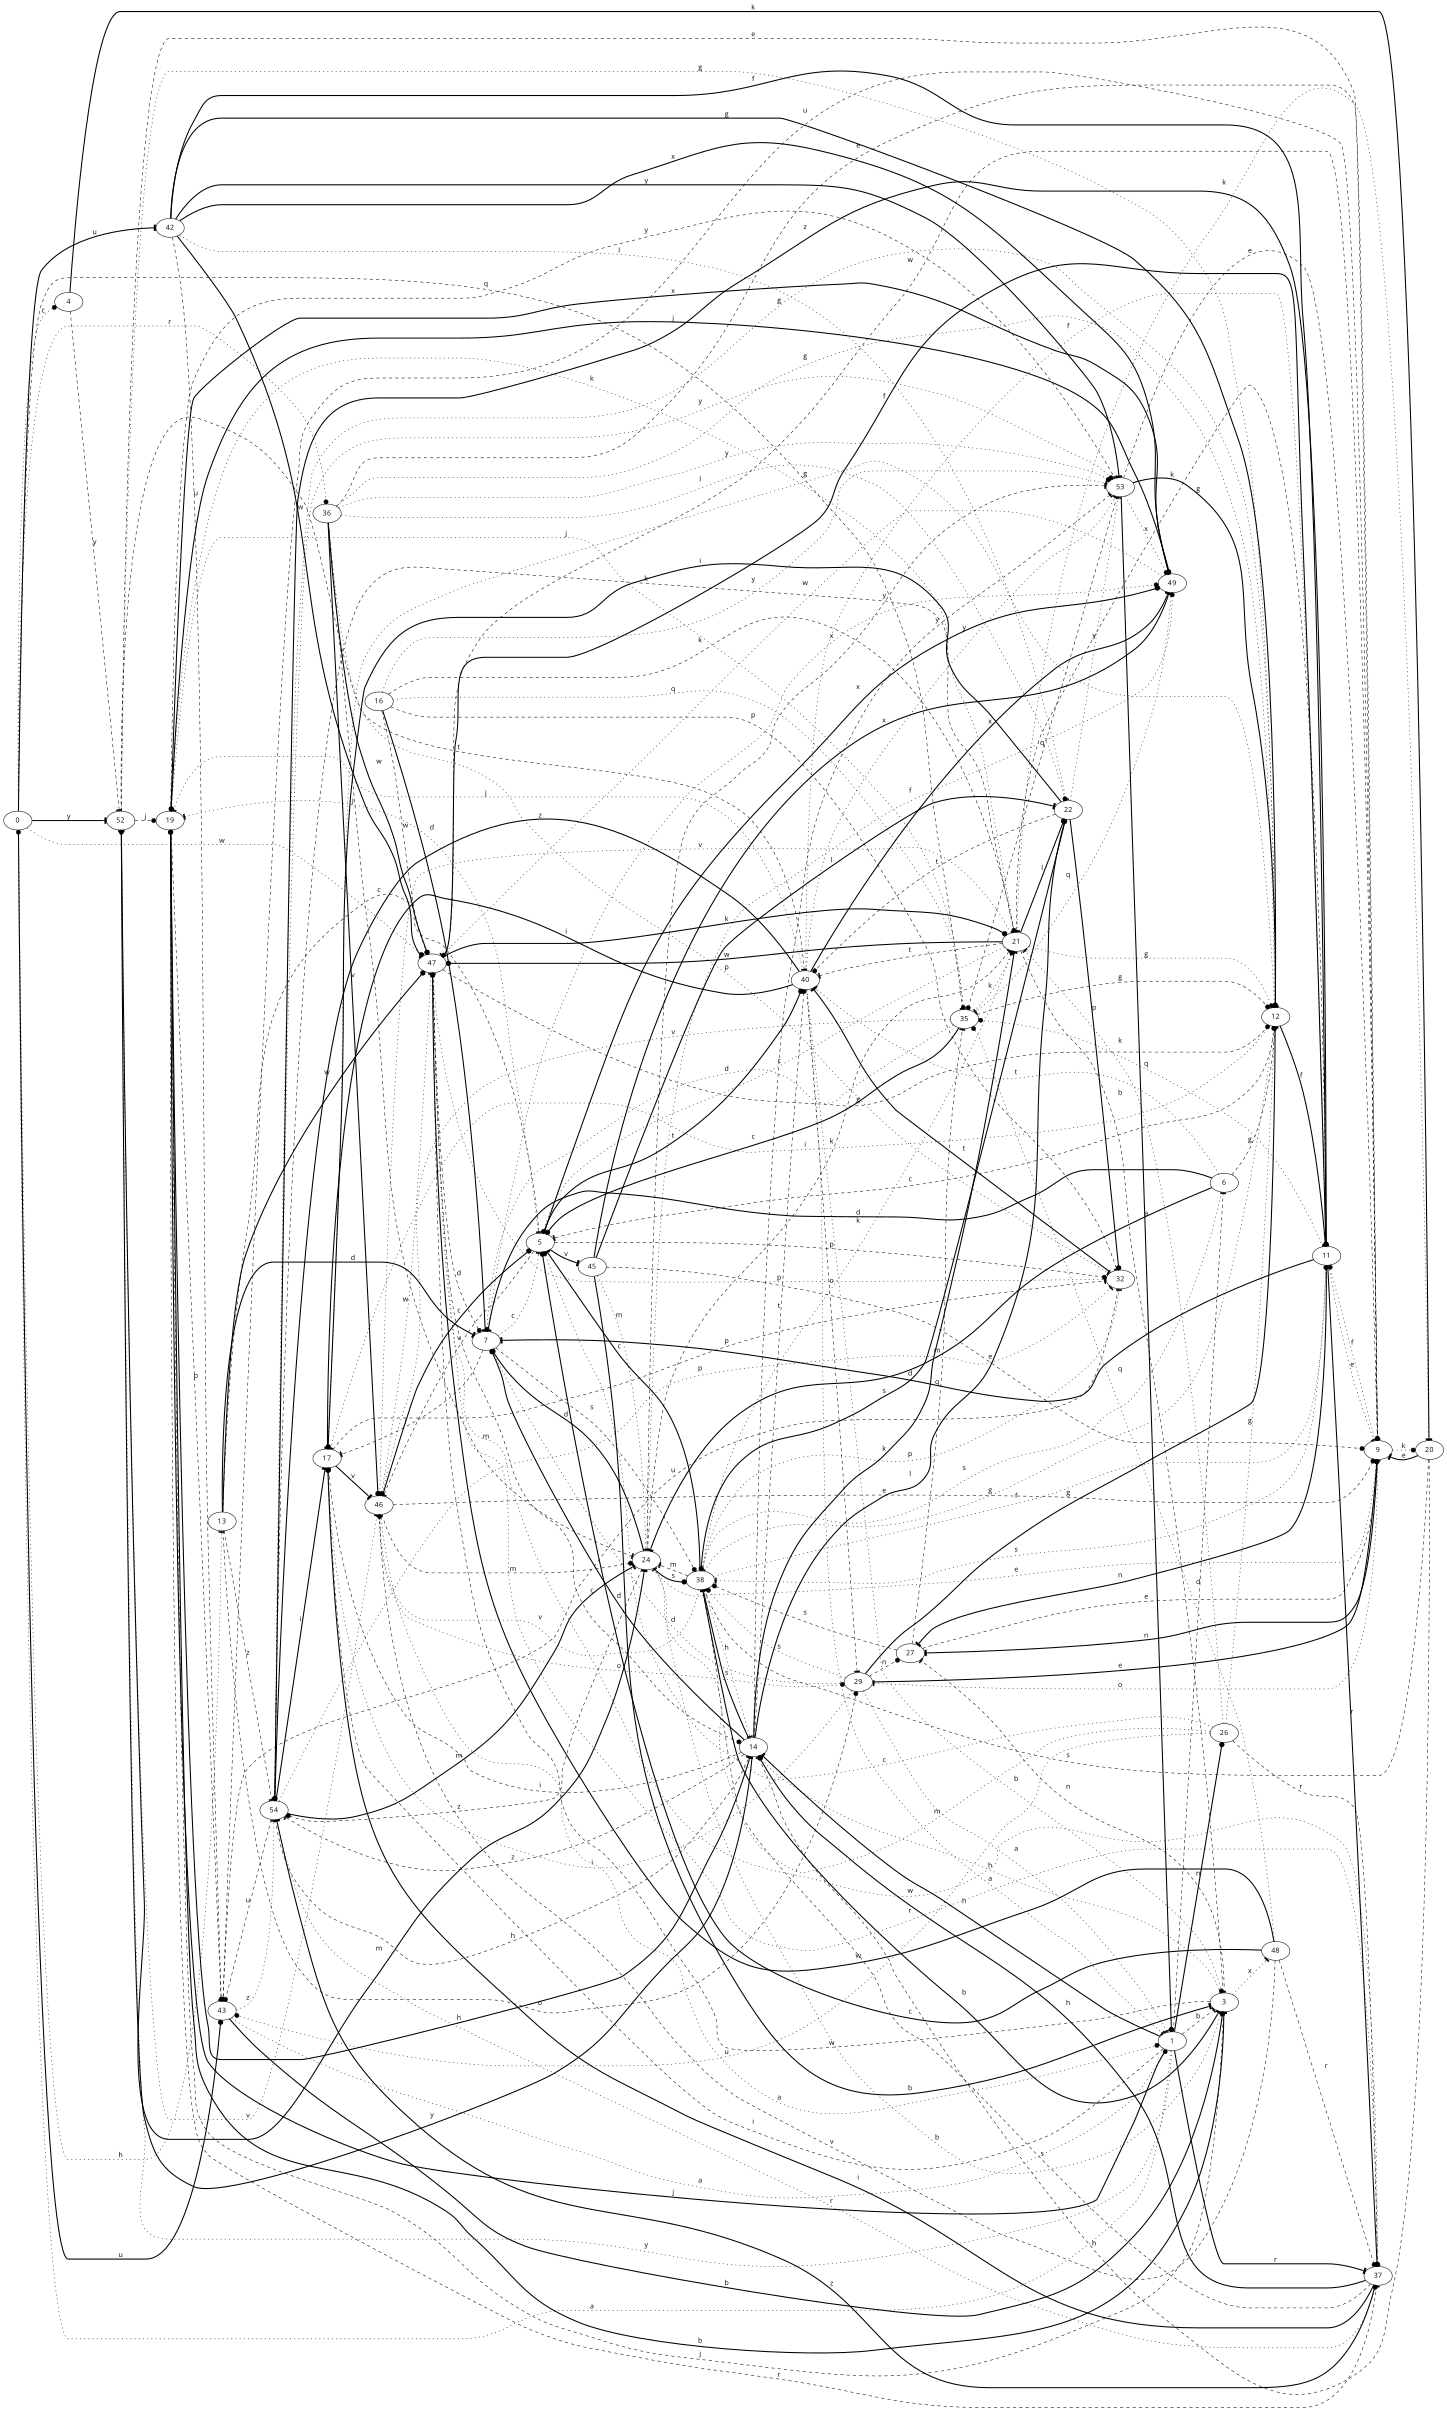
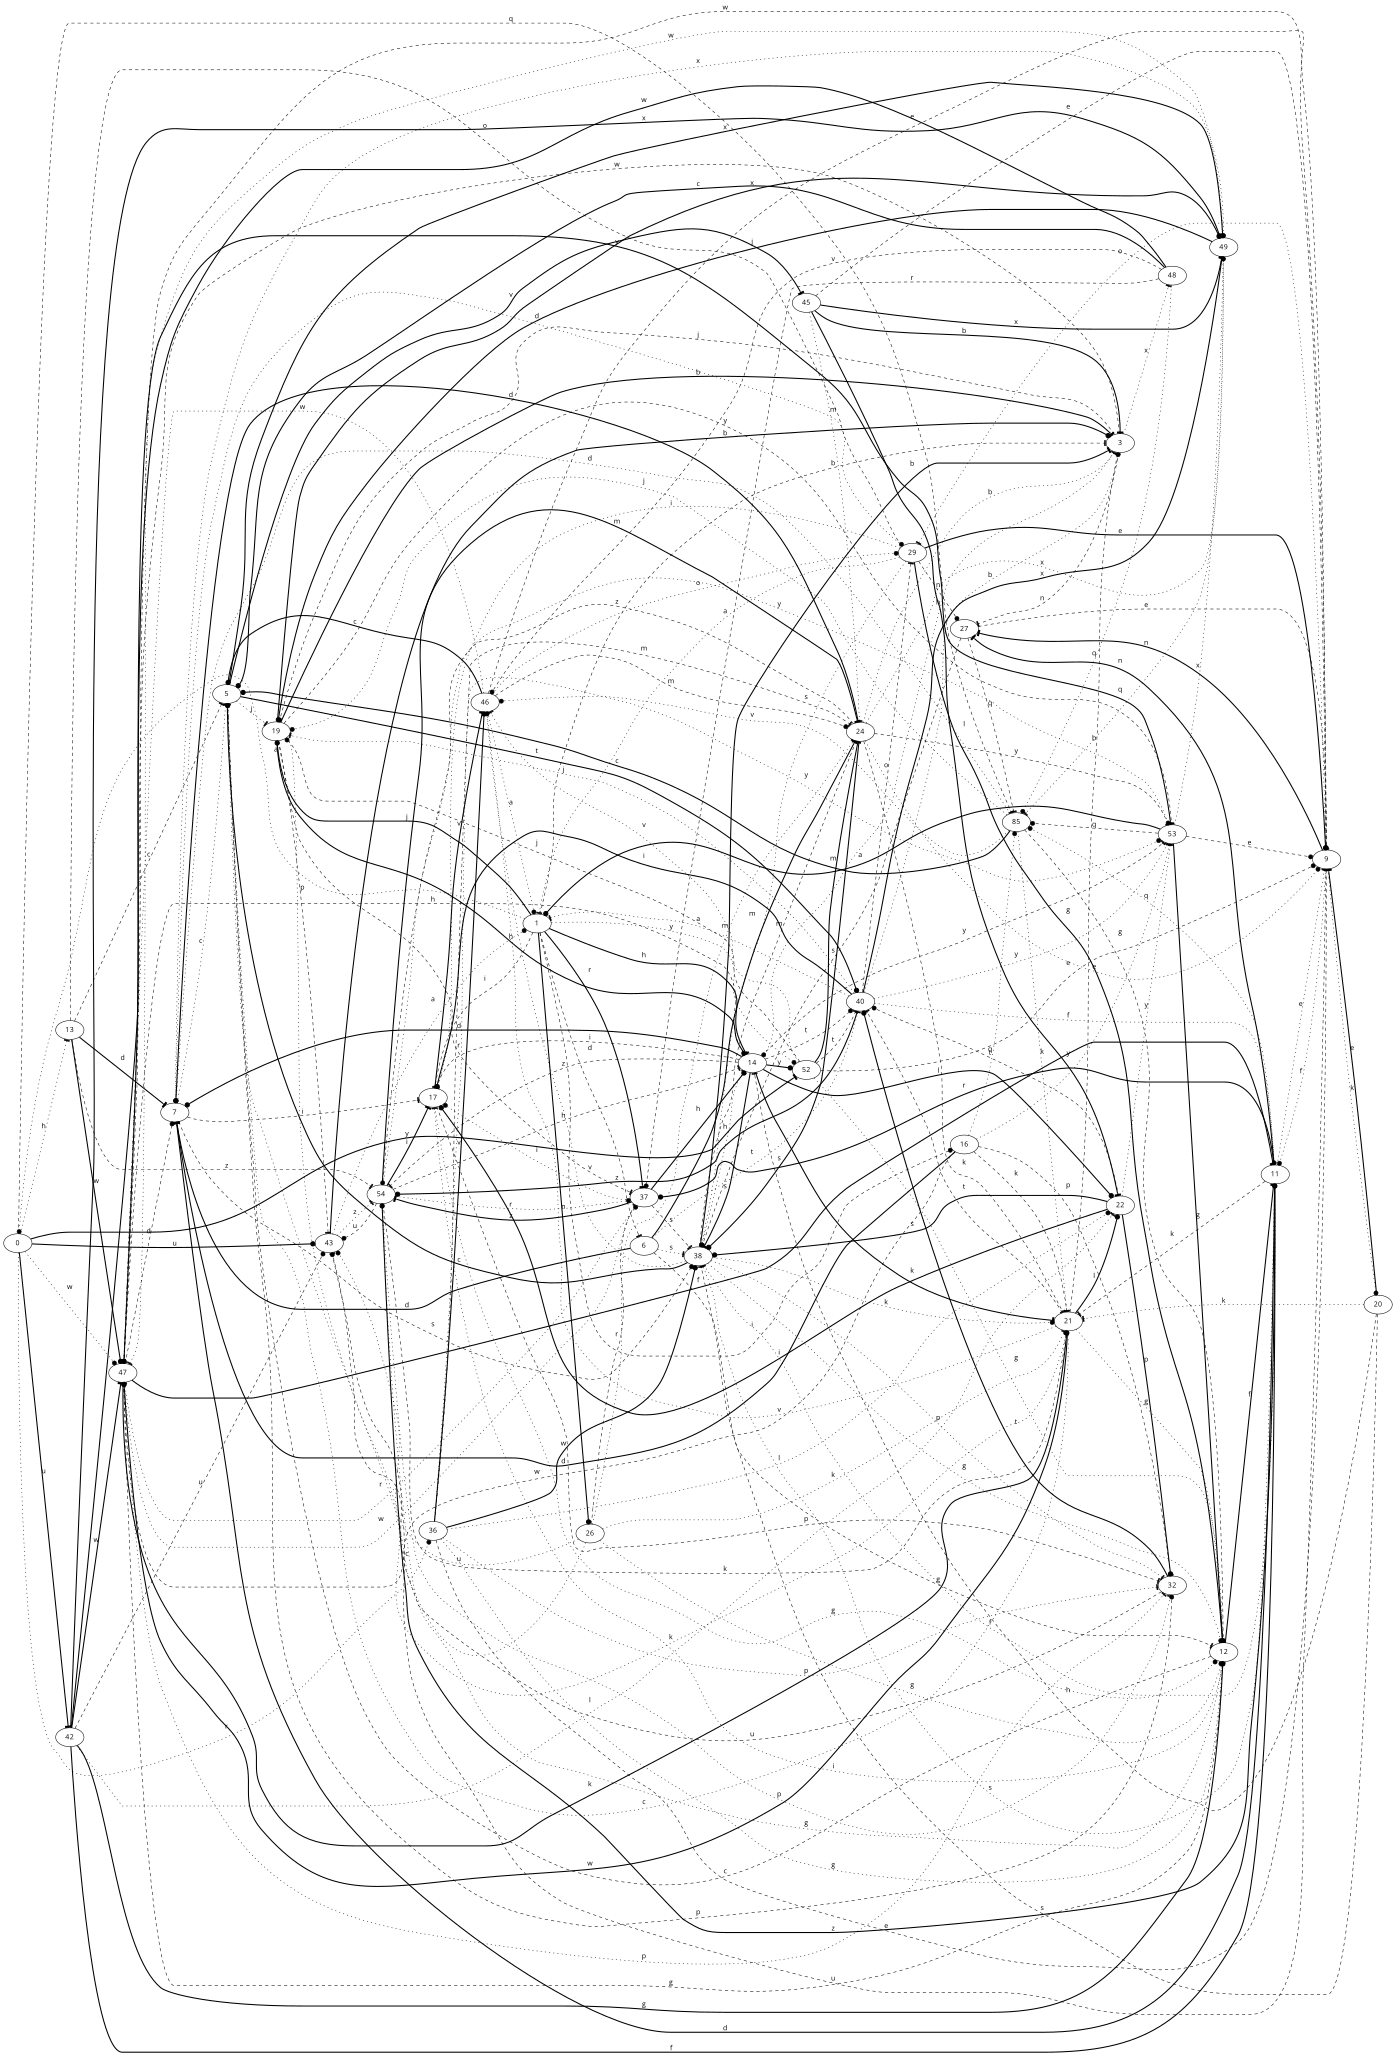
node "4": removed
edge "54" -> "21": arrowhead tee -> dot
edge "36" -> "47": now "36" -> "38"
edge "24" -> "49": label "f" -> "x"
node "35": label "35" -> "85"
edge "32" -> "40": arrowhead tee -> dot
edge "1" -> "16": added, label "i"
edge "5" -> "46": removed, label "v"
edge "47" -> "14": label "c" -> "h"
edge "37" -> "17": style bold -> dotted
edge "14" -> "52": arrowhead tee -> dot
